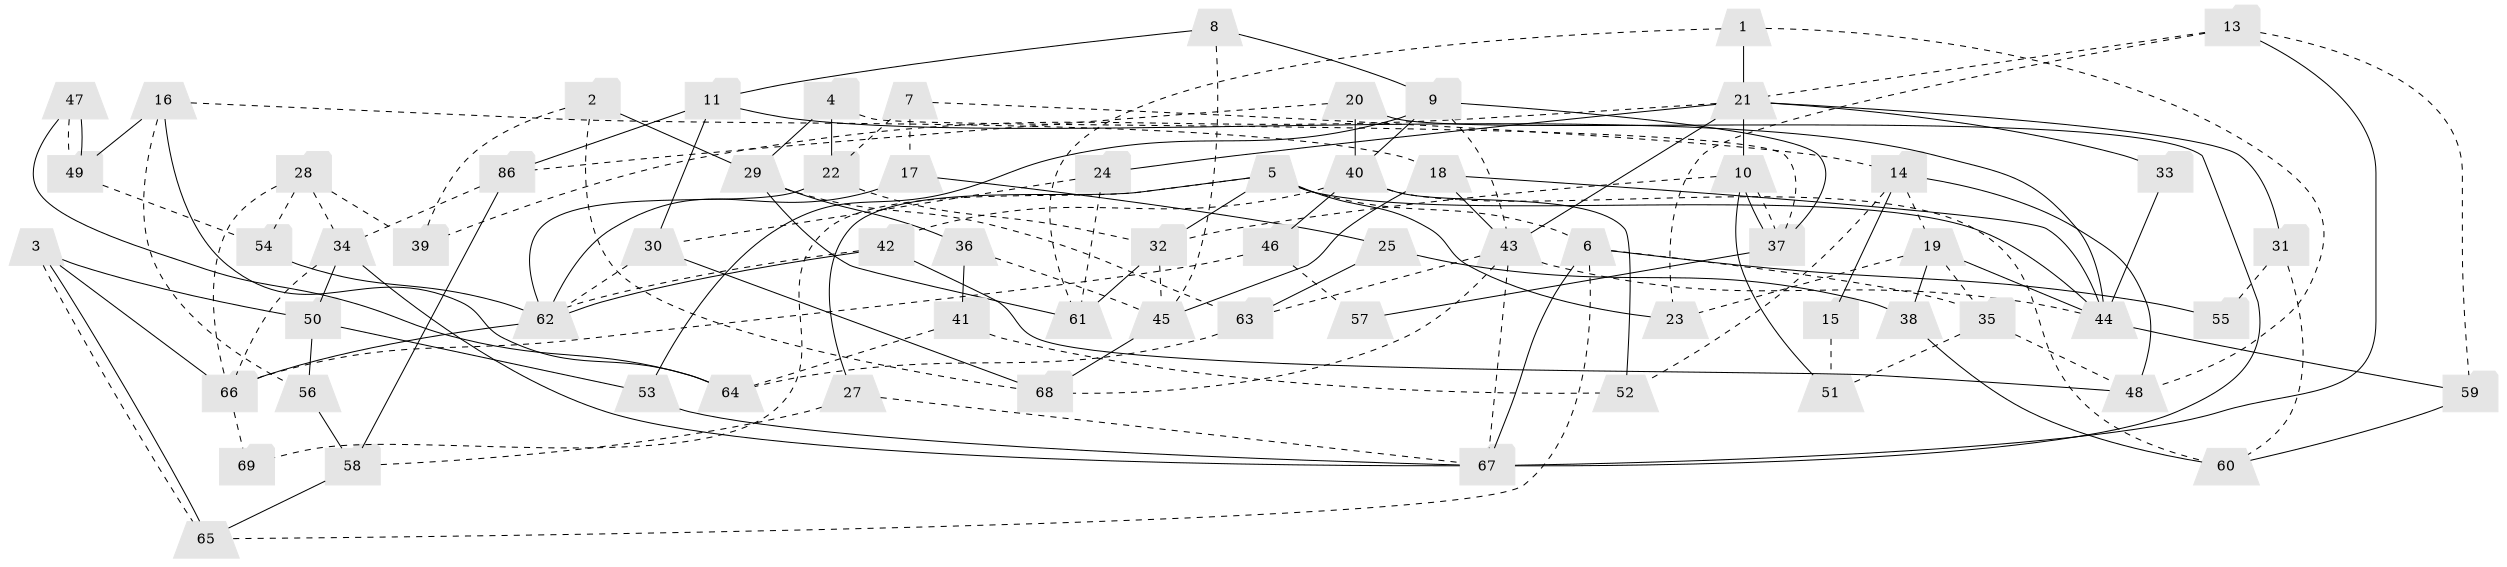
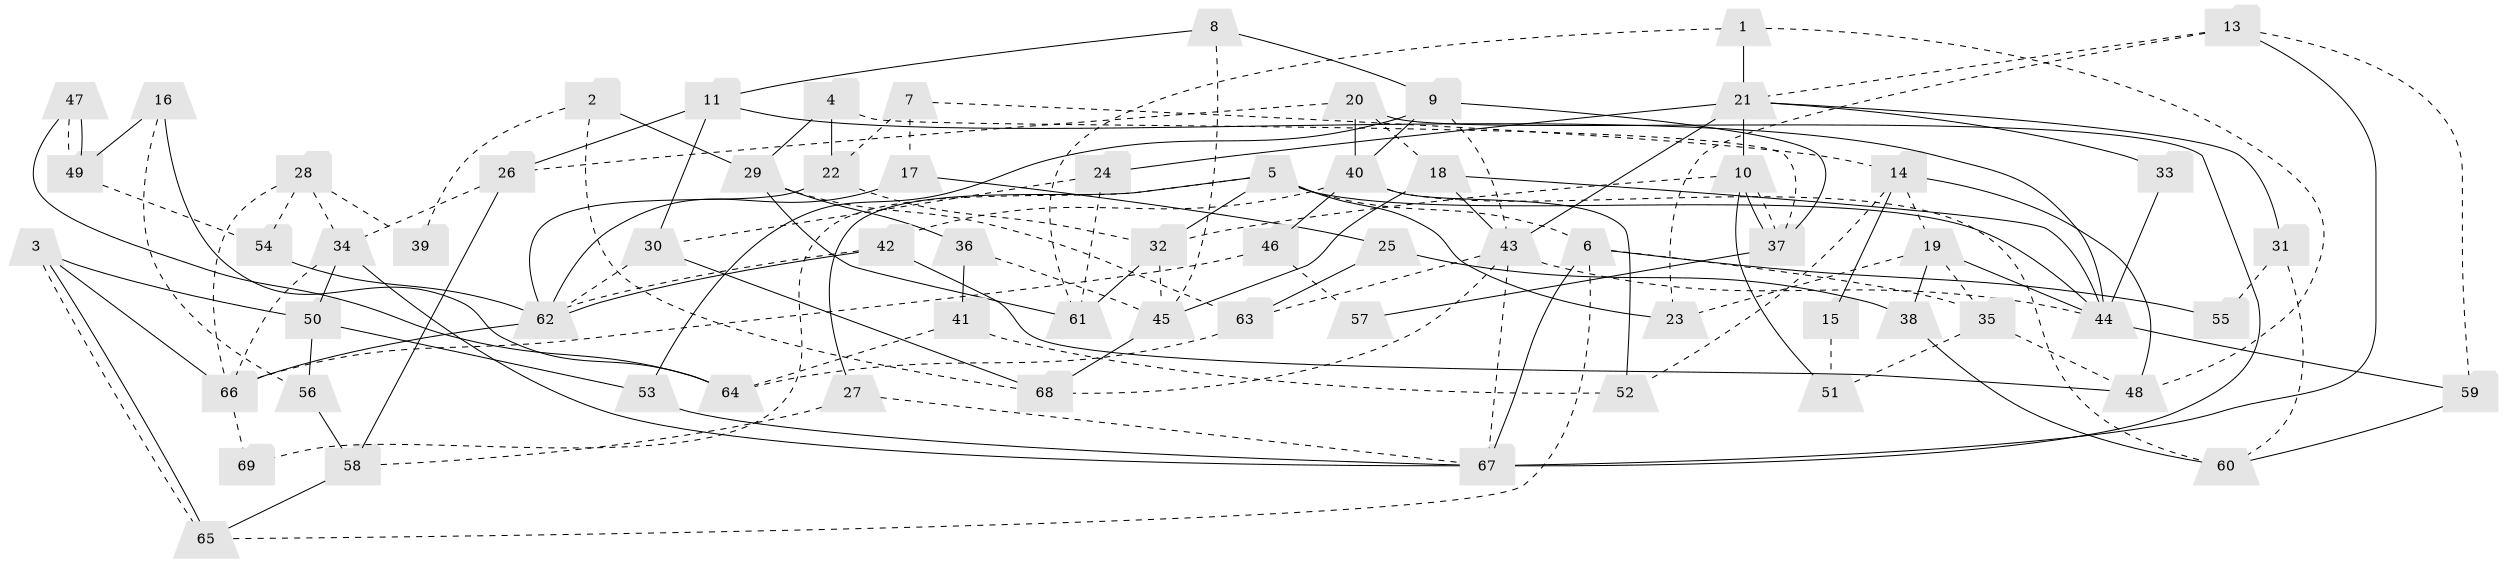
edge "21" -- "39": removed
edge "16" -- "18": now "20" -- "18"
node "86": label "86" -> "26"
